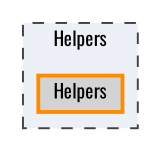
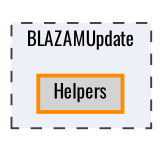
cluster "Helpers": label "Helpers" -> "BLAZAMUpdate"
